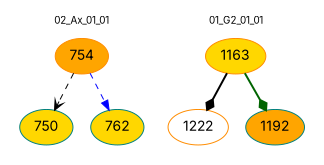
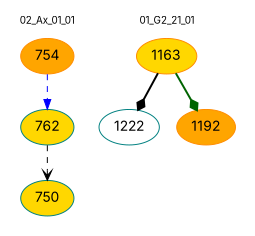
cluster "01_G2_01_01": label "01_G2_01_01" -> "01_G2_21_01"
edge "754" -> "750": now "762" -> "750"
node "1222": color darkorange -> teal
node "1192": color teal -> darkorange
